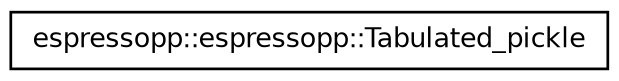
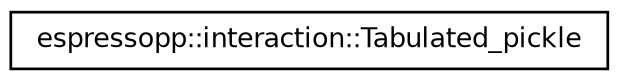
node "espressopp::espressopp::Tabulated_pickle": label "espressopp::espressopp::Tabulated_pickle" -> "espressopp::interaction::Tabulated_pickle"
